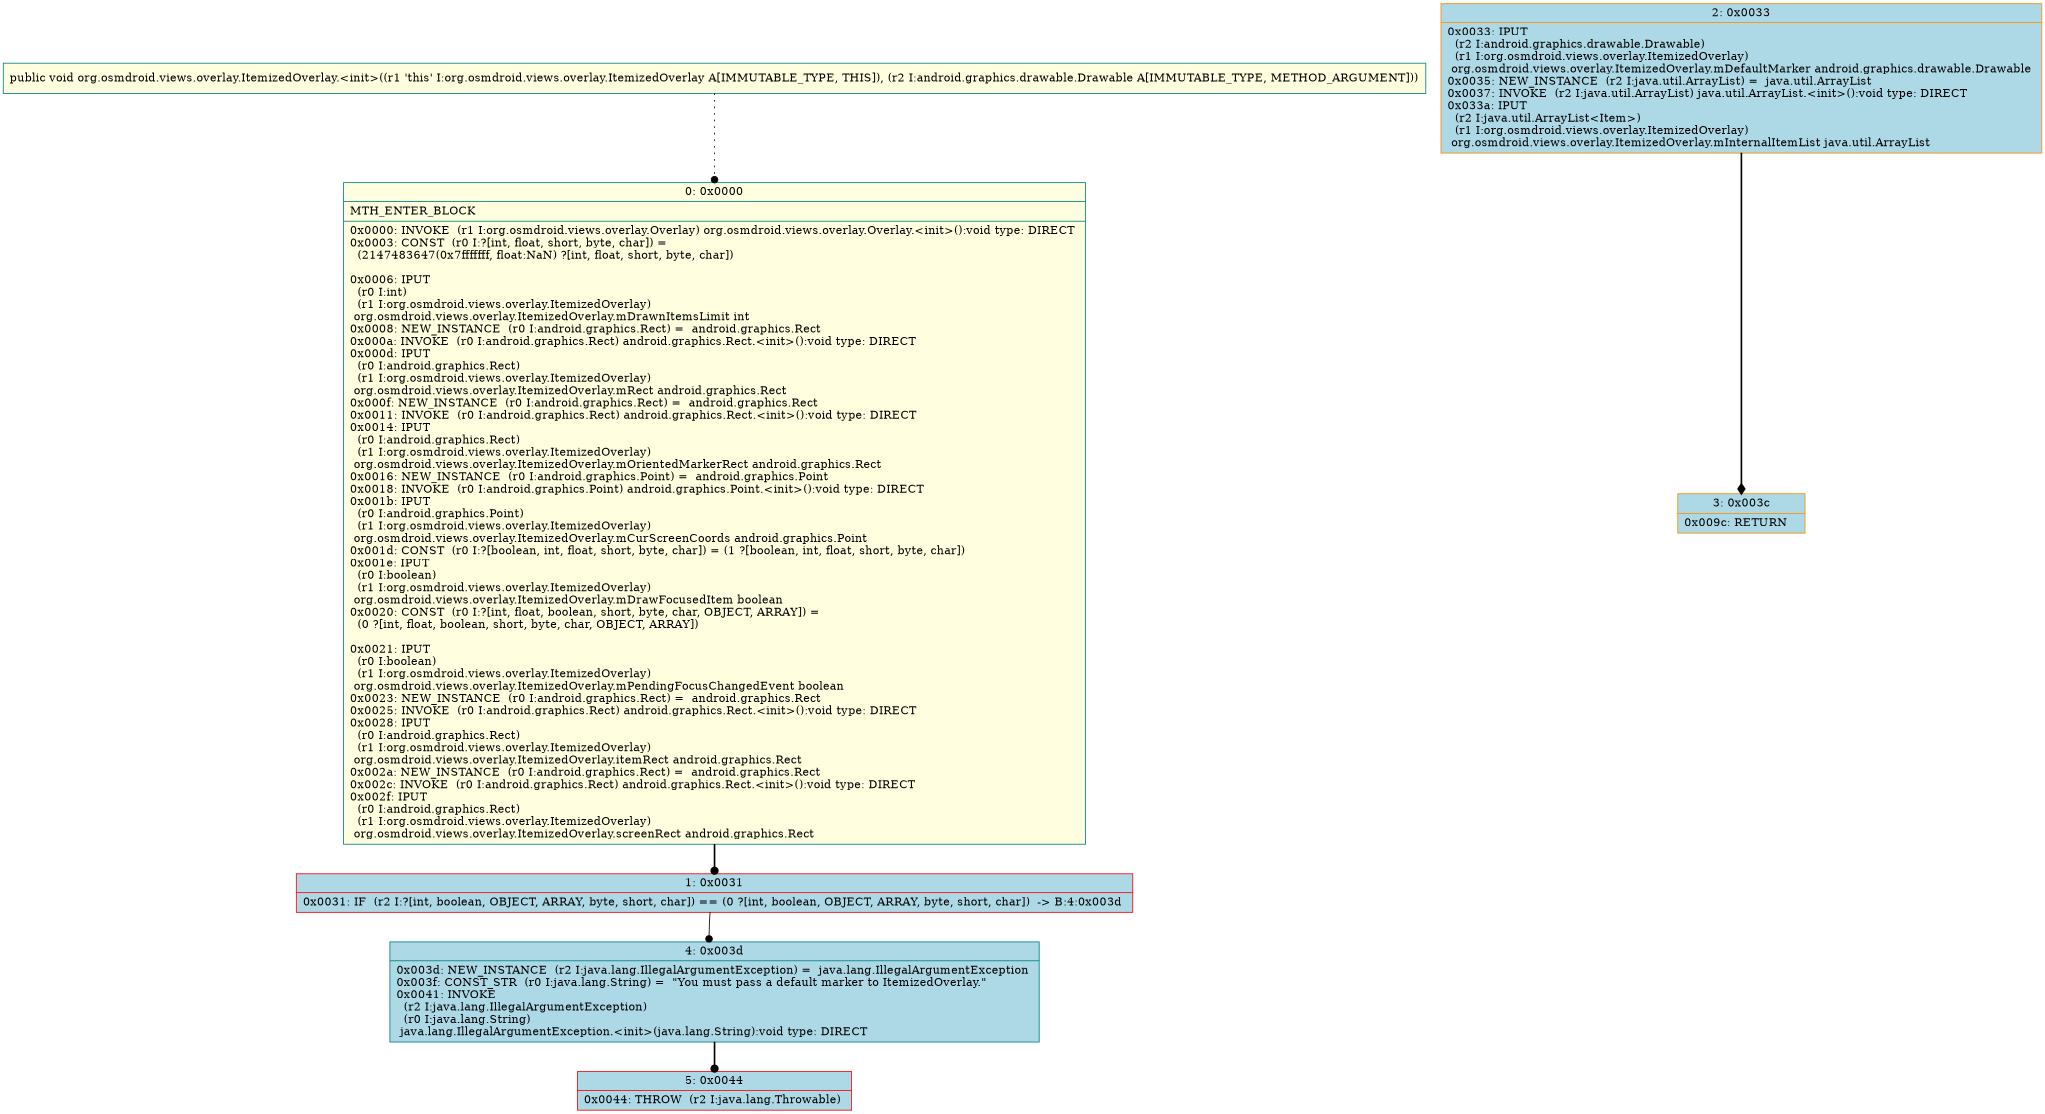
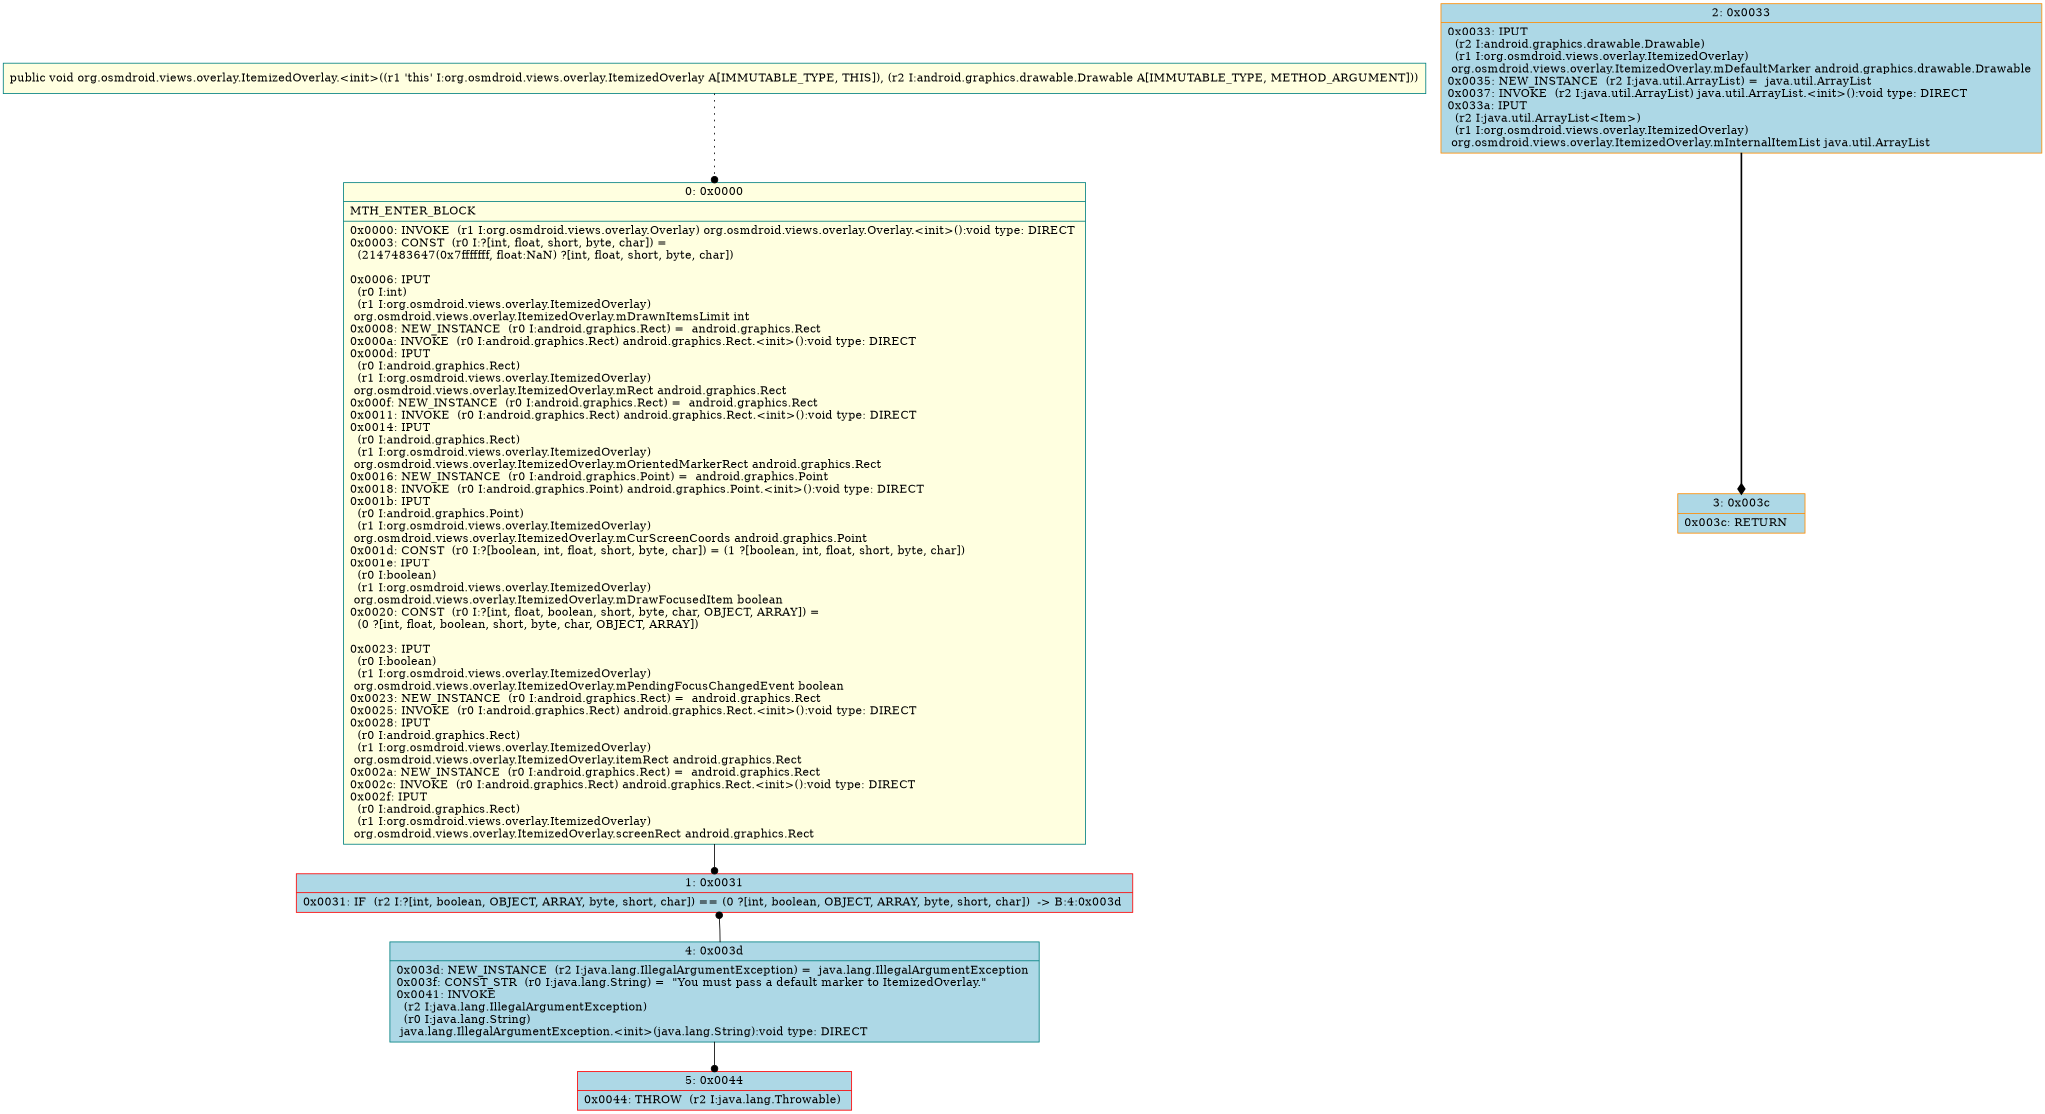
node "3: 0x003c": text "0x009c: RETURN" -> "0x003c: RETURN"
node "0: 0x0000": text "0x0021: IPUT" -> "0x0023: IPUT"
edge "0: 0x0000" -> "1: 0x0031": style bold -> solid
edge "1: 0x0031" -> "4: 0x003d": reversed
edge "4: 0x003d" -> "5: 0x0044": style bold -> solid
